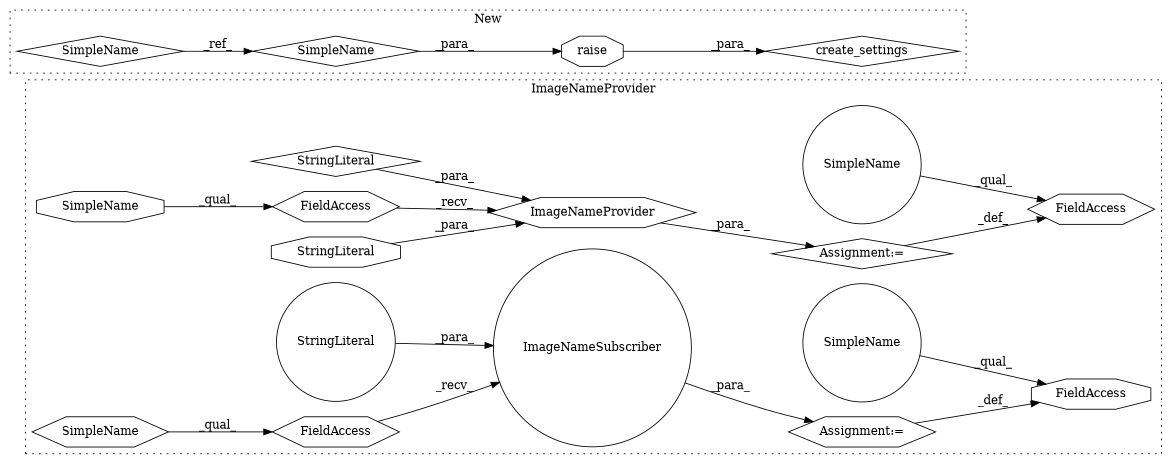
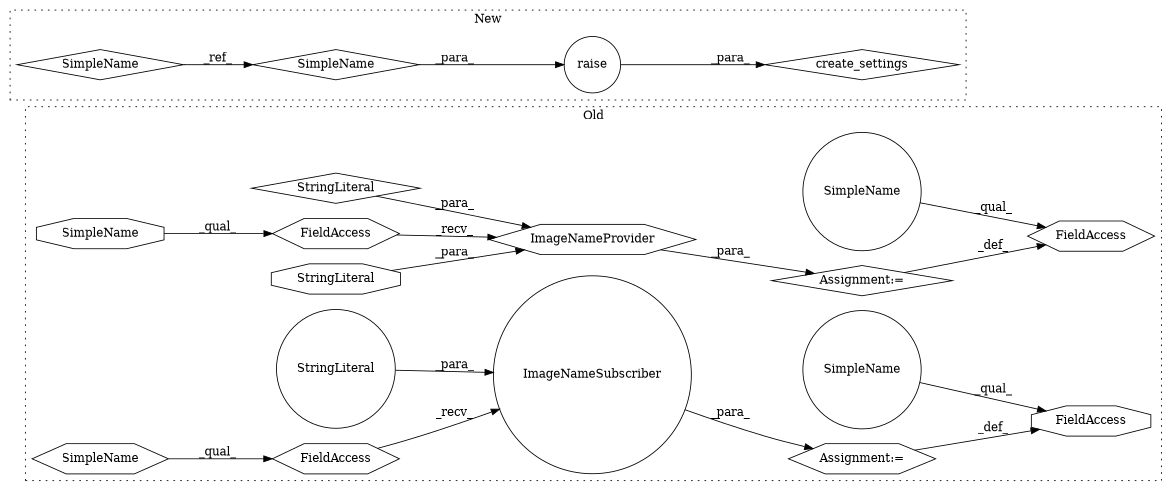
node "raise": shape octagon -> circle
cluster "ImageNameProvider": label "ImageNameProvider" -> "Old"
